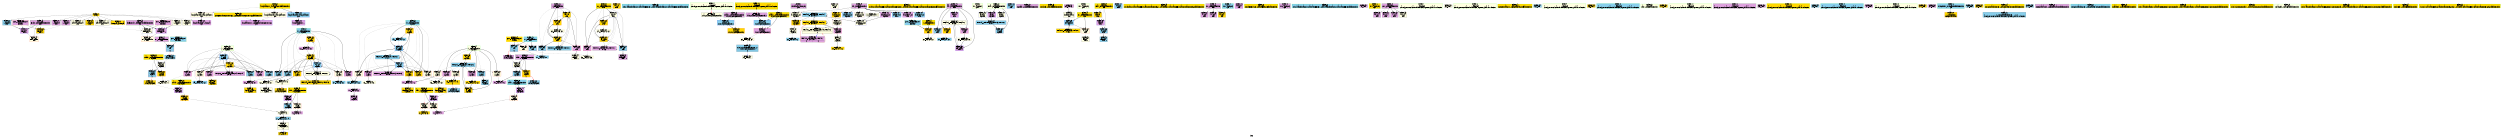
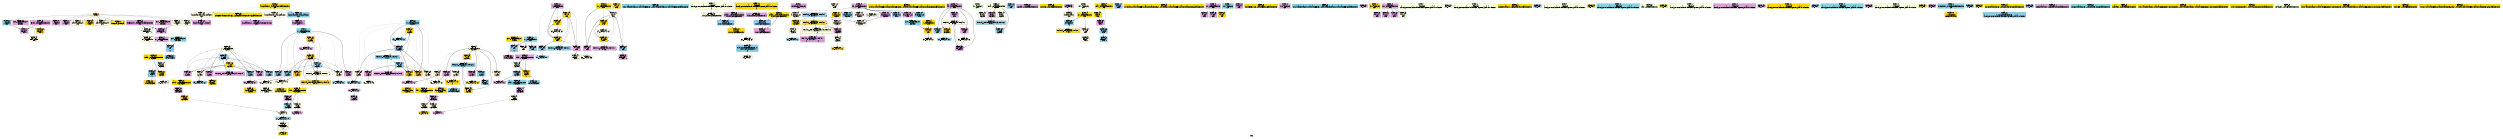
node "NodeID: 161": text "main" -> "ifstreamIcSt"
